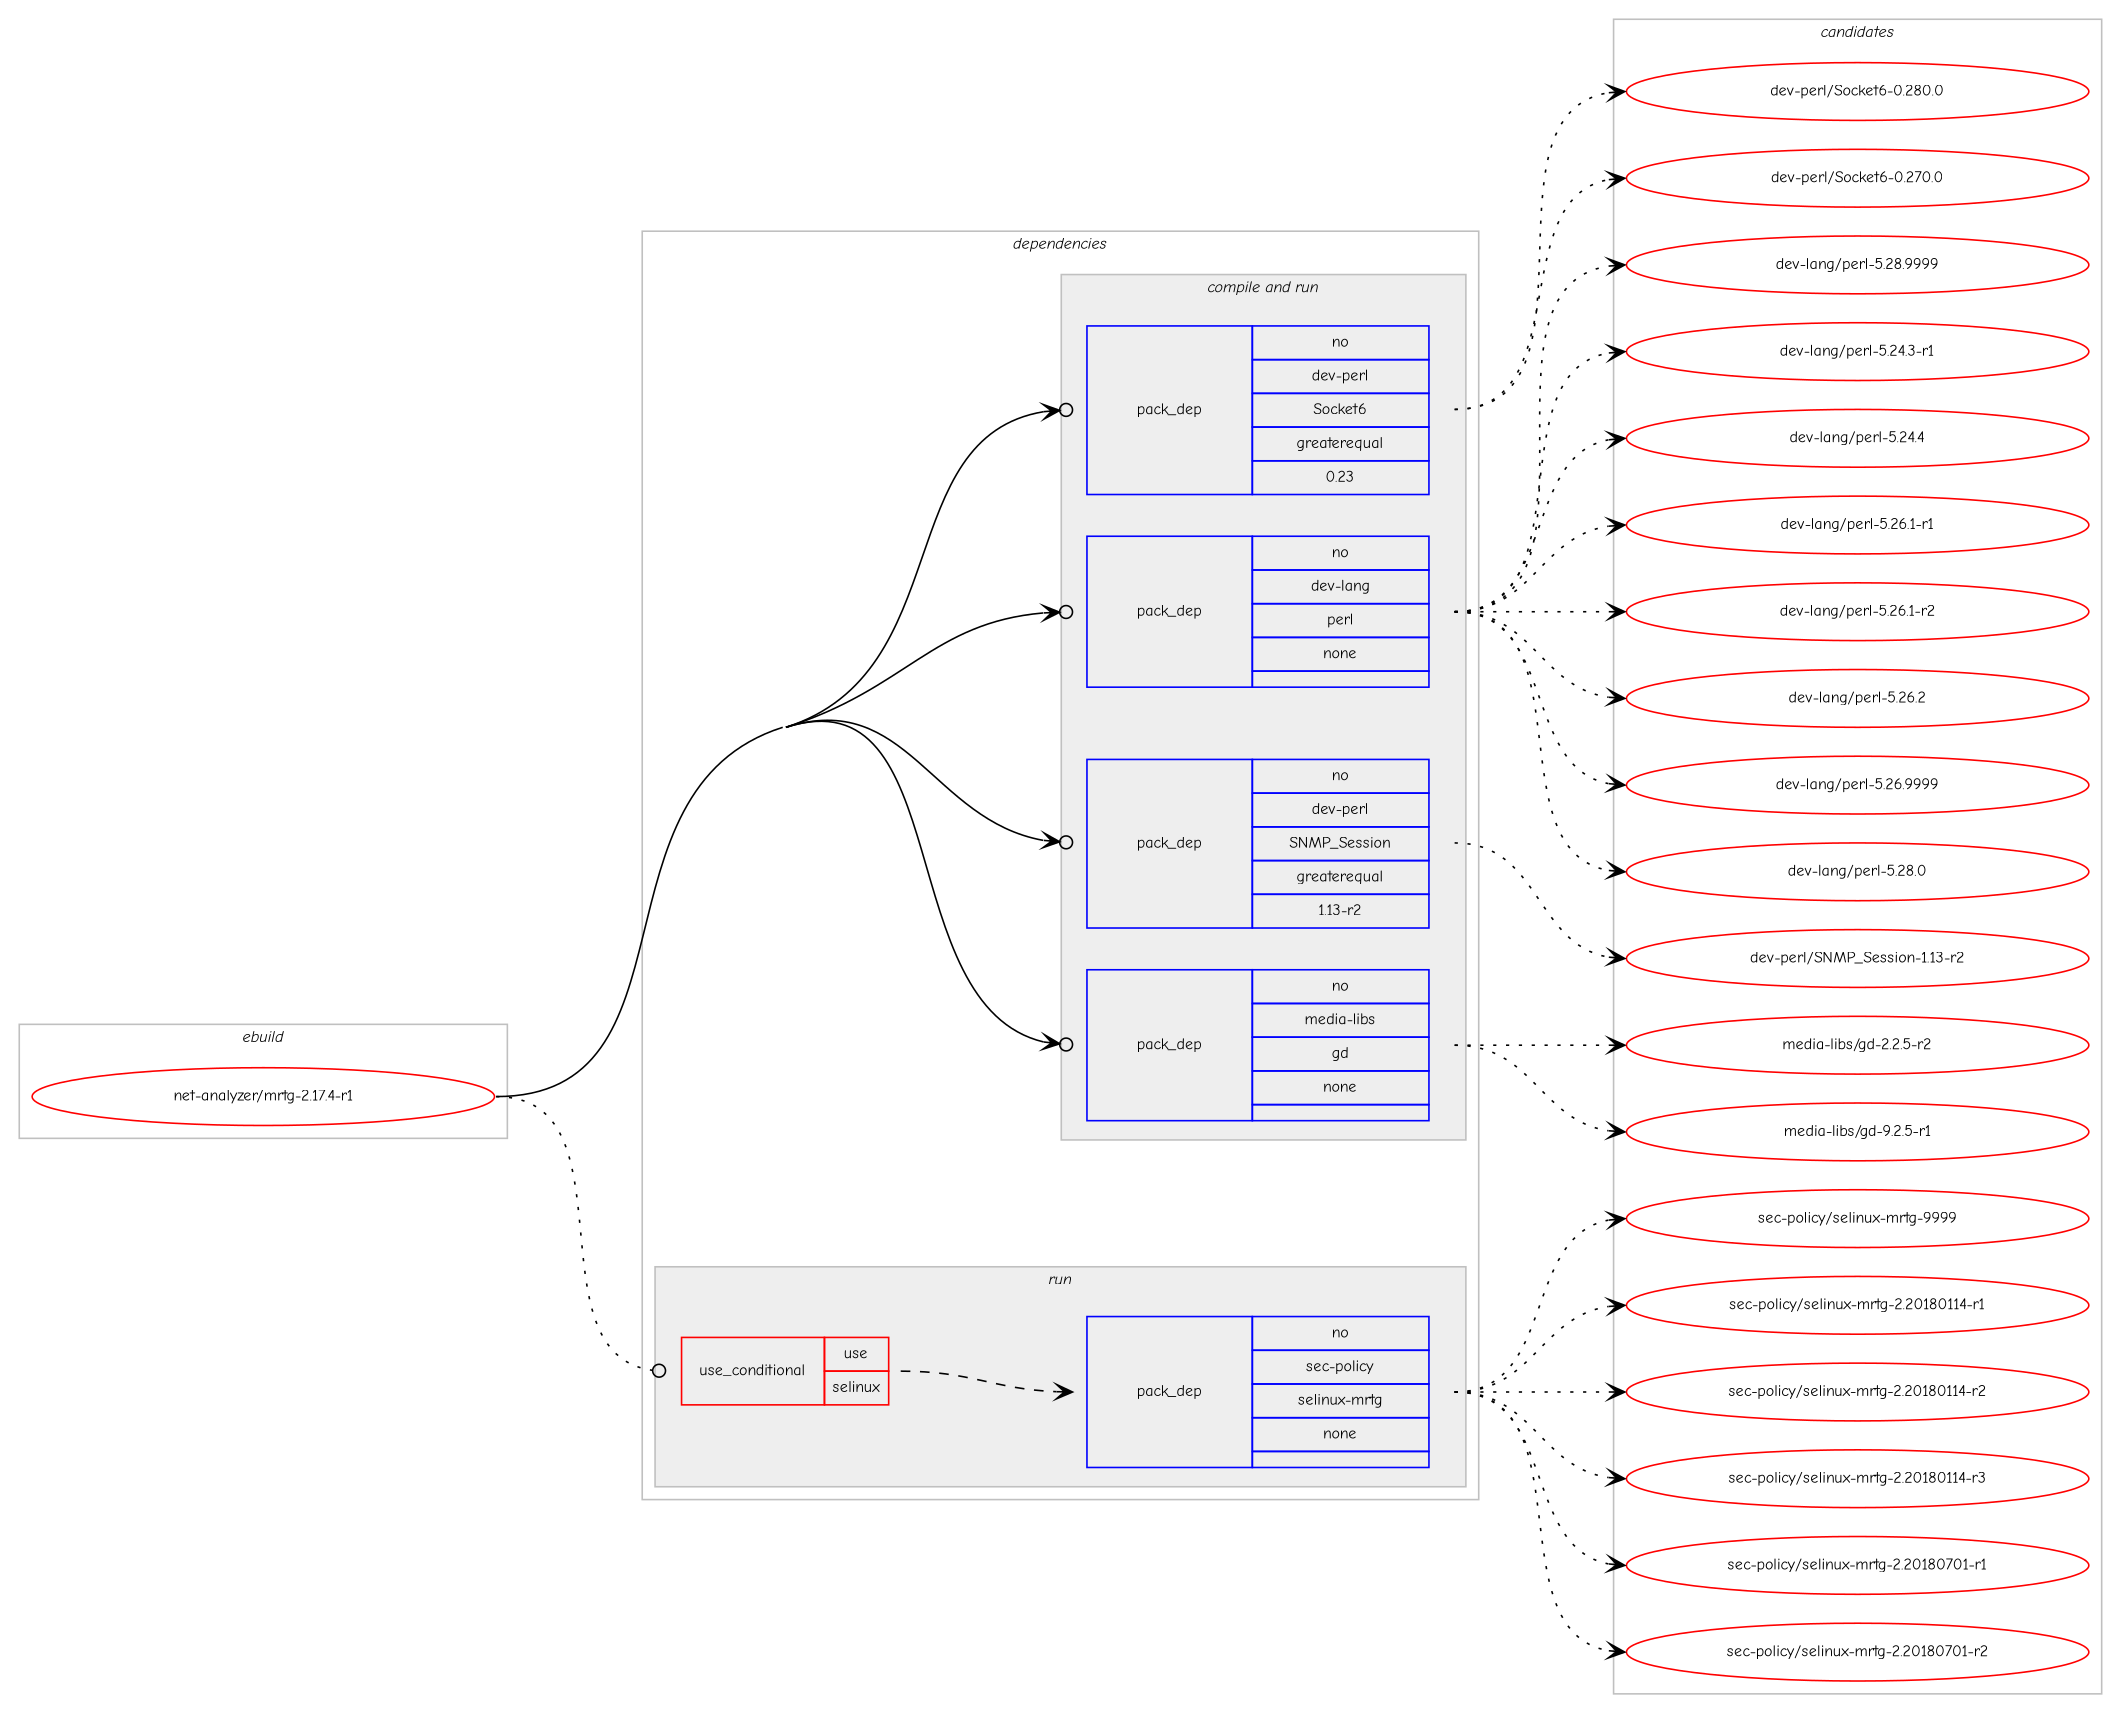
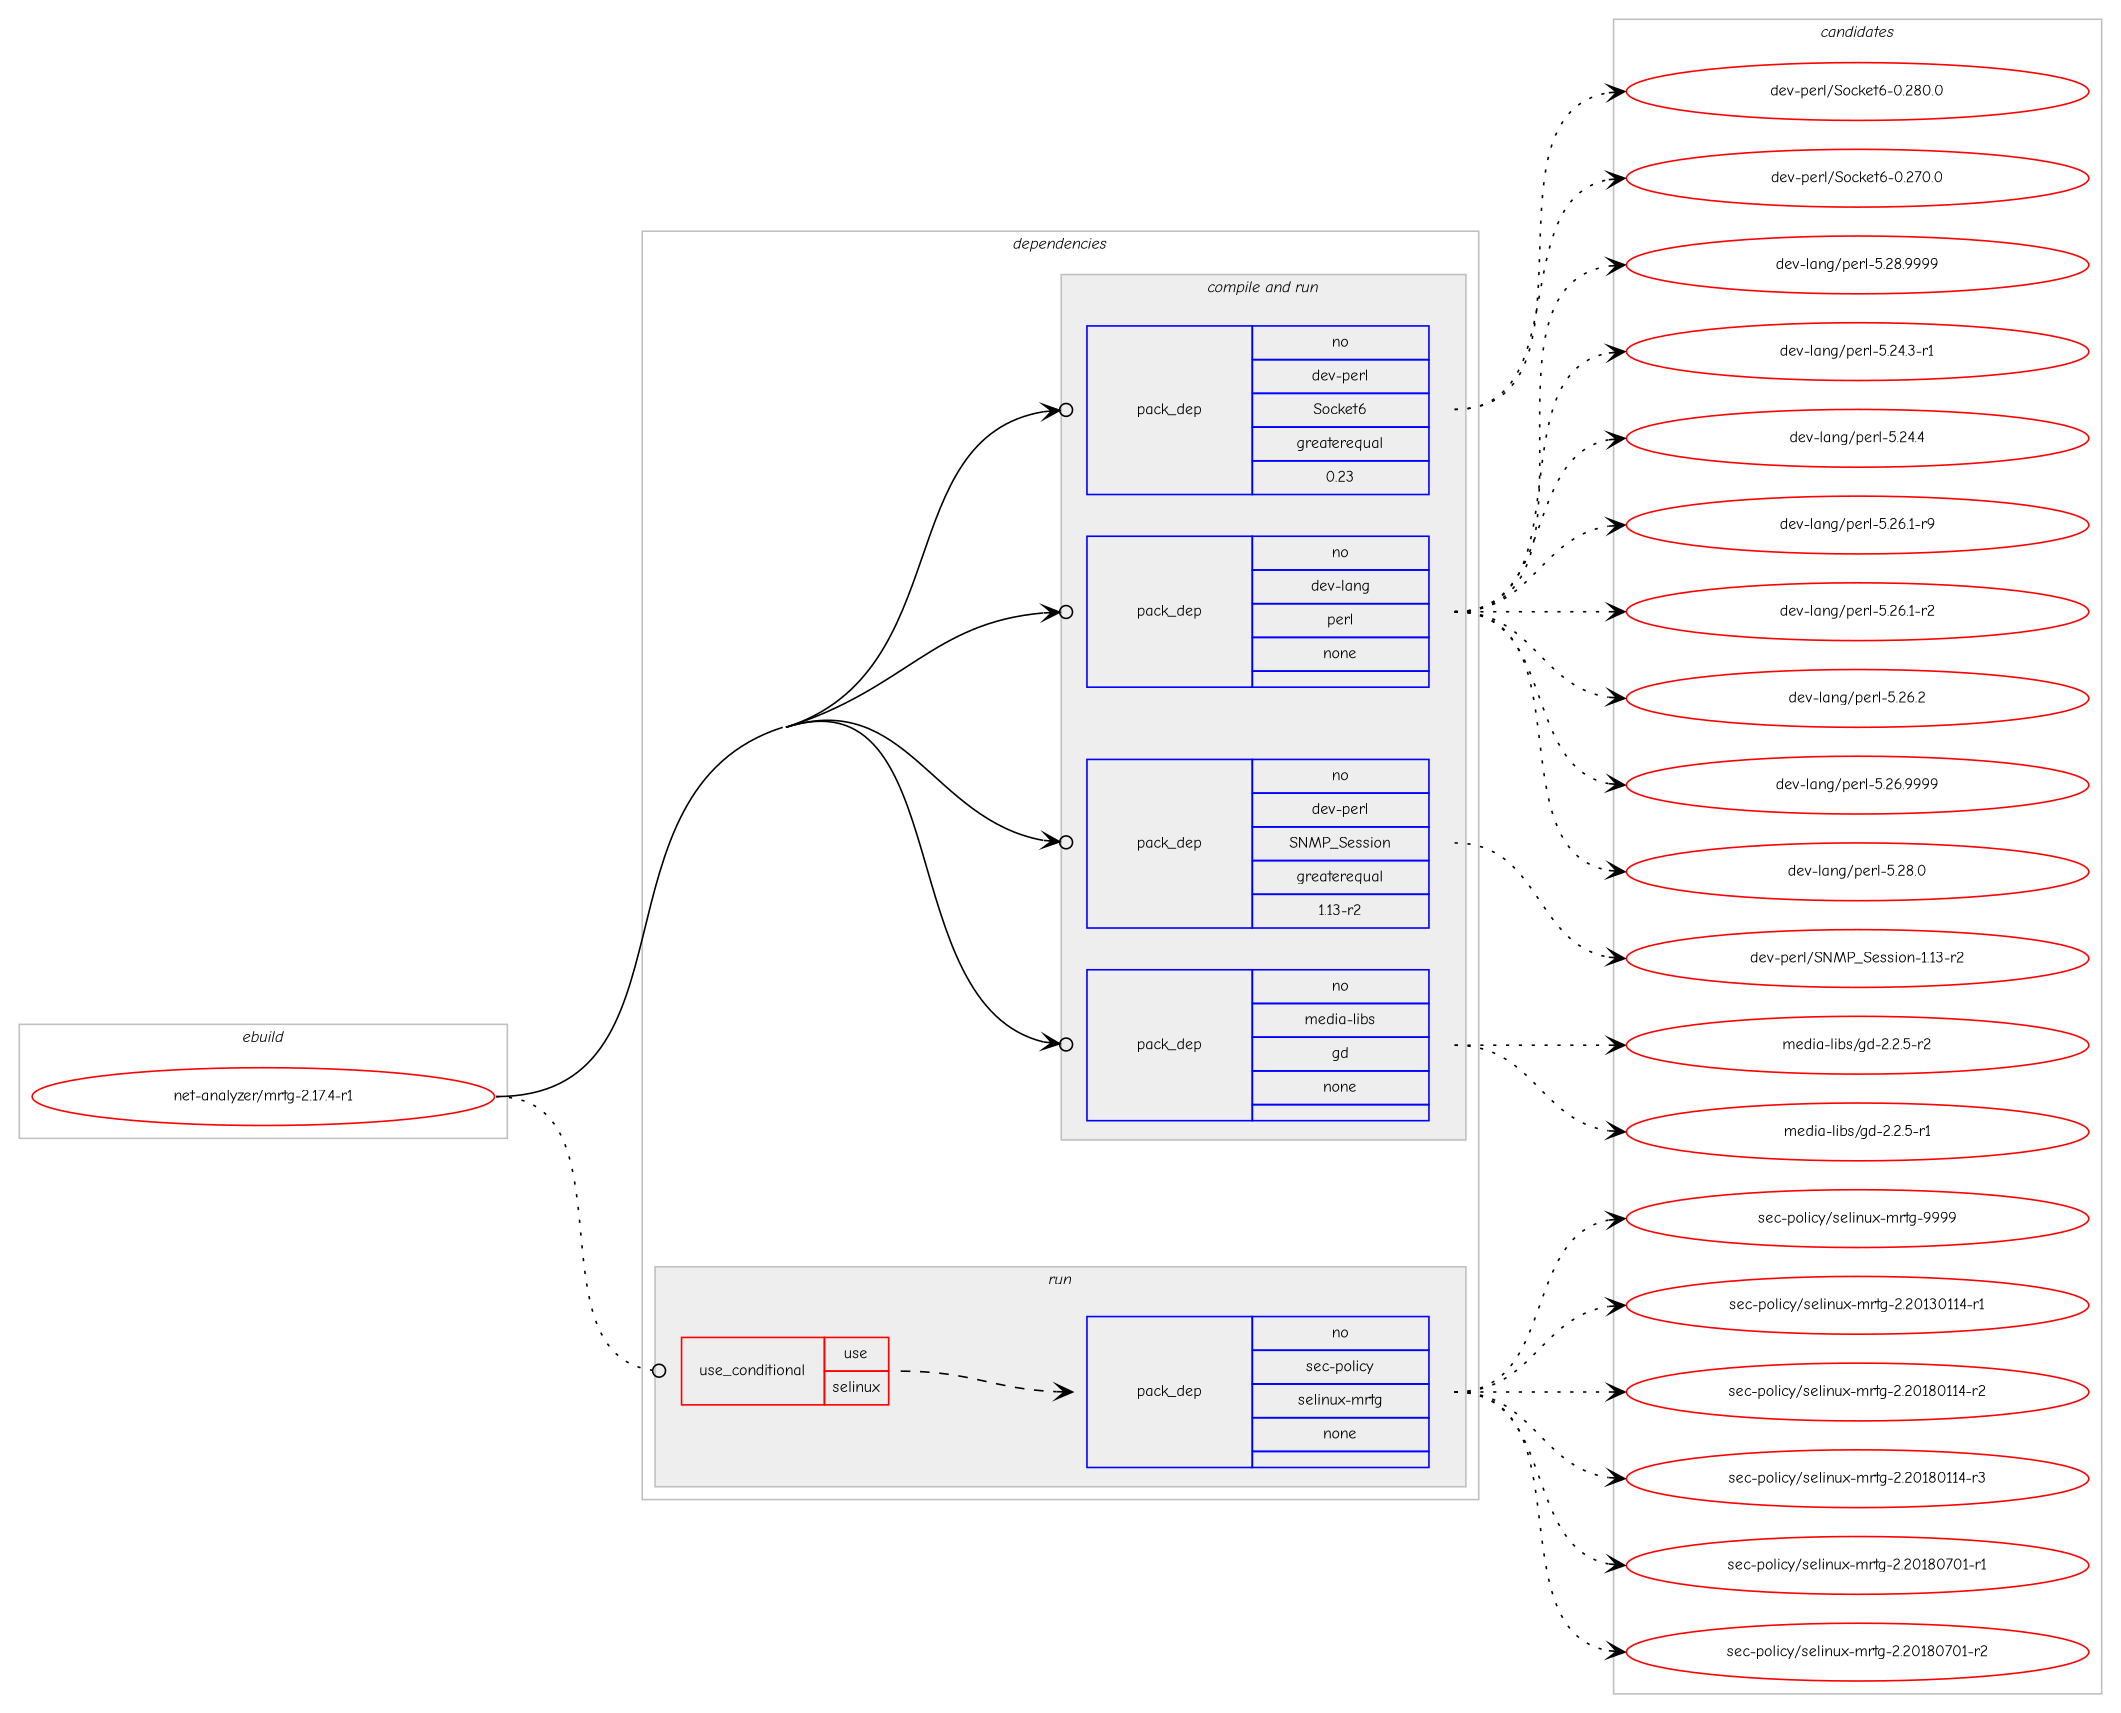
node "dev-lang/perl-5.26.1-r1": label "dev-lang/perl-5.26.1-r1" -> "dev-lang/perl-5.26.1-r9"
node "media-libs/gd-9.2.5-r1": label "media-libs/gd-9.2.5-r1" -> "media-libs/gd-2.2.5-r1"
node "sec-policy/selinux-mrtg-2.20180114-r1": label "sec-policy/selinux-mrtg-2.20180114-r1" -> "sec-policy/selinux-mrtg-2.20130114-r1"
